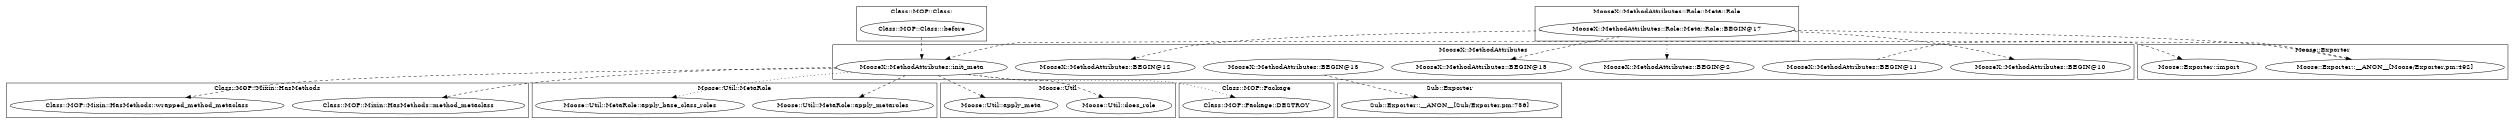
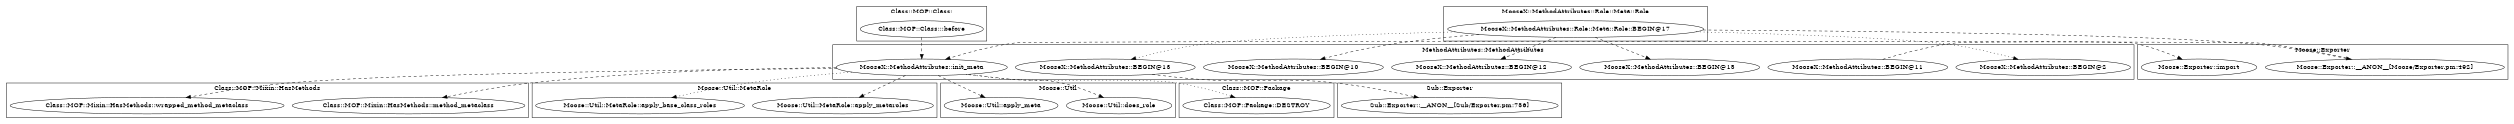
edge "MooseX::MethodAttributes::Role::Meta::Role::BEGIN@17" -> "MooseX::MethodAttributes::BEGIN@13": added
cluster "MooseX::MethodAttributes": label "MooseX::MethodAttributes" -> "MethodAttributes::MethodAttributes"
